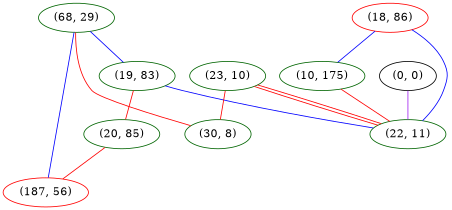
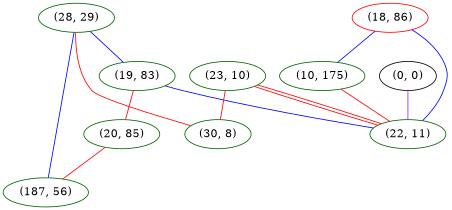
node "(68, 29)": label "(68, 29)" -> "(28, 29)"
node "(187, 56)": color red -> darkgreen
